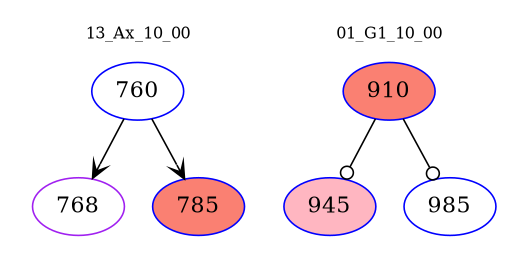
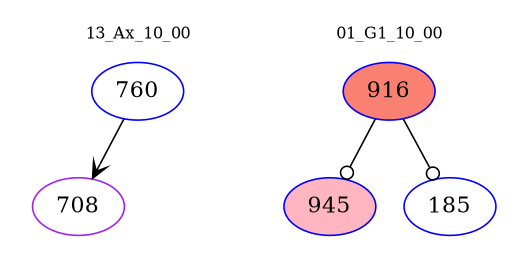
node "910": label "910" -> "916"
node "768": label "768" -> "708"
node "785": removed
node "985": label "985" -> "185"
